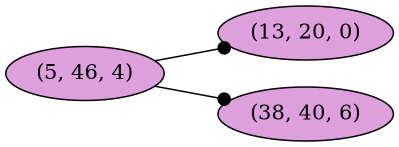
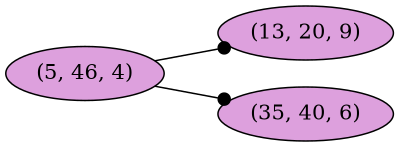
node "(13, 20, 0)": label "(13, 20, 0)" -> "(13, 20, 9)"
node "(38, 40, 6)": label "(38, 40, 6)" -> "(35, 40, 6)"
